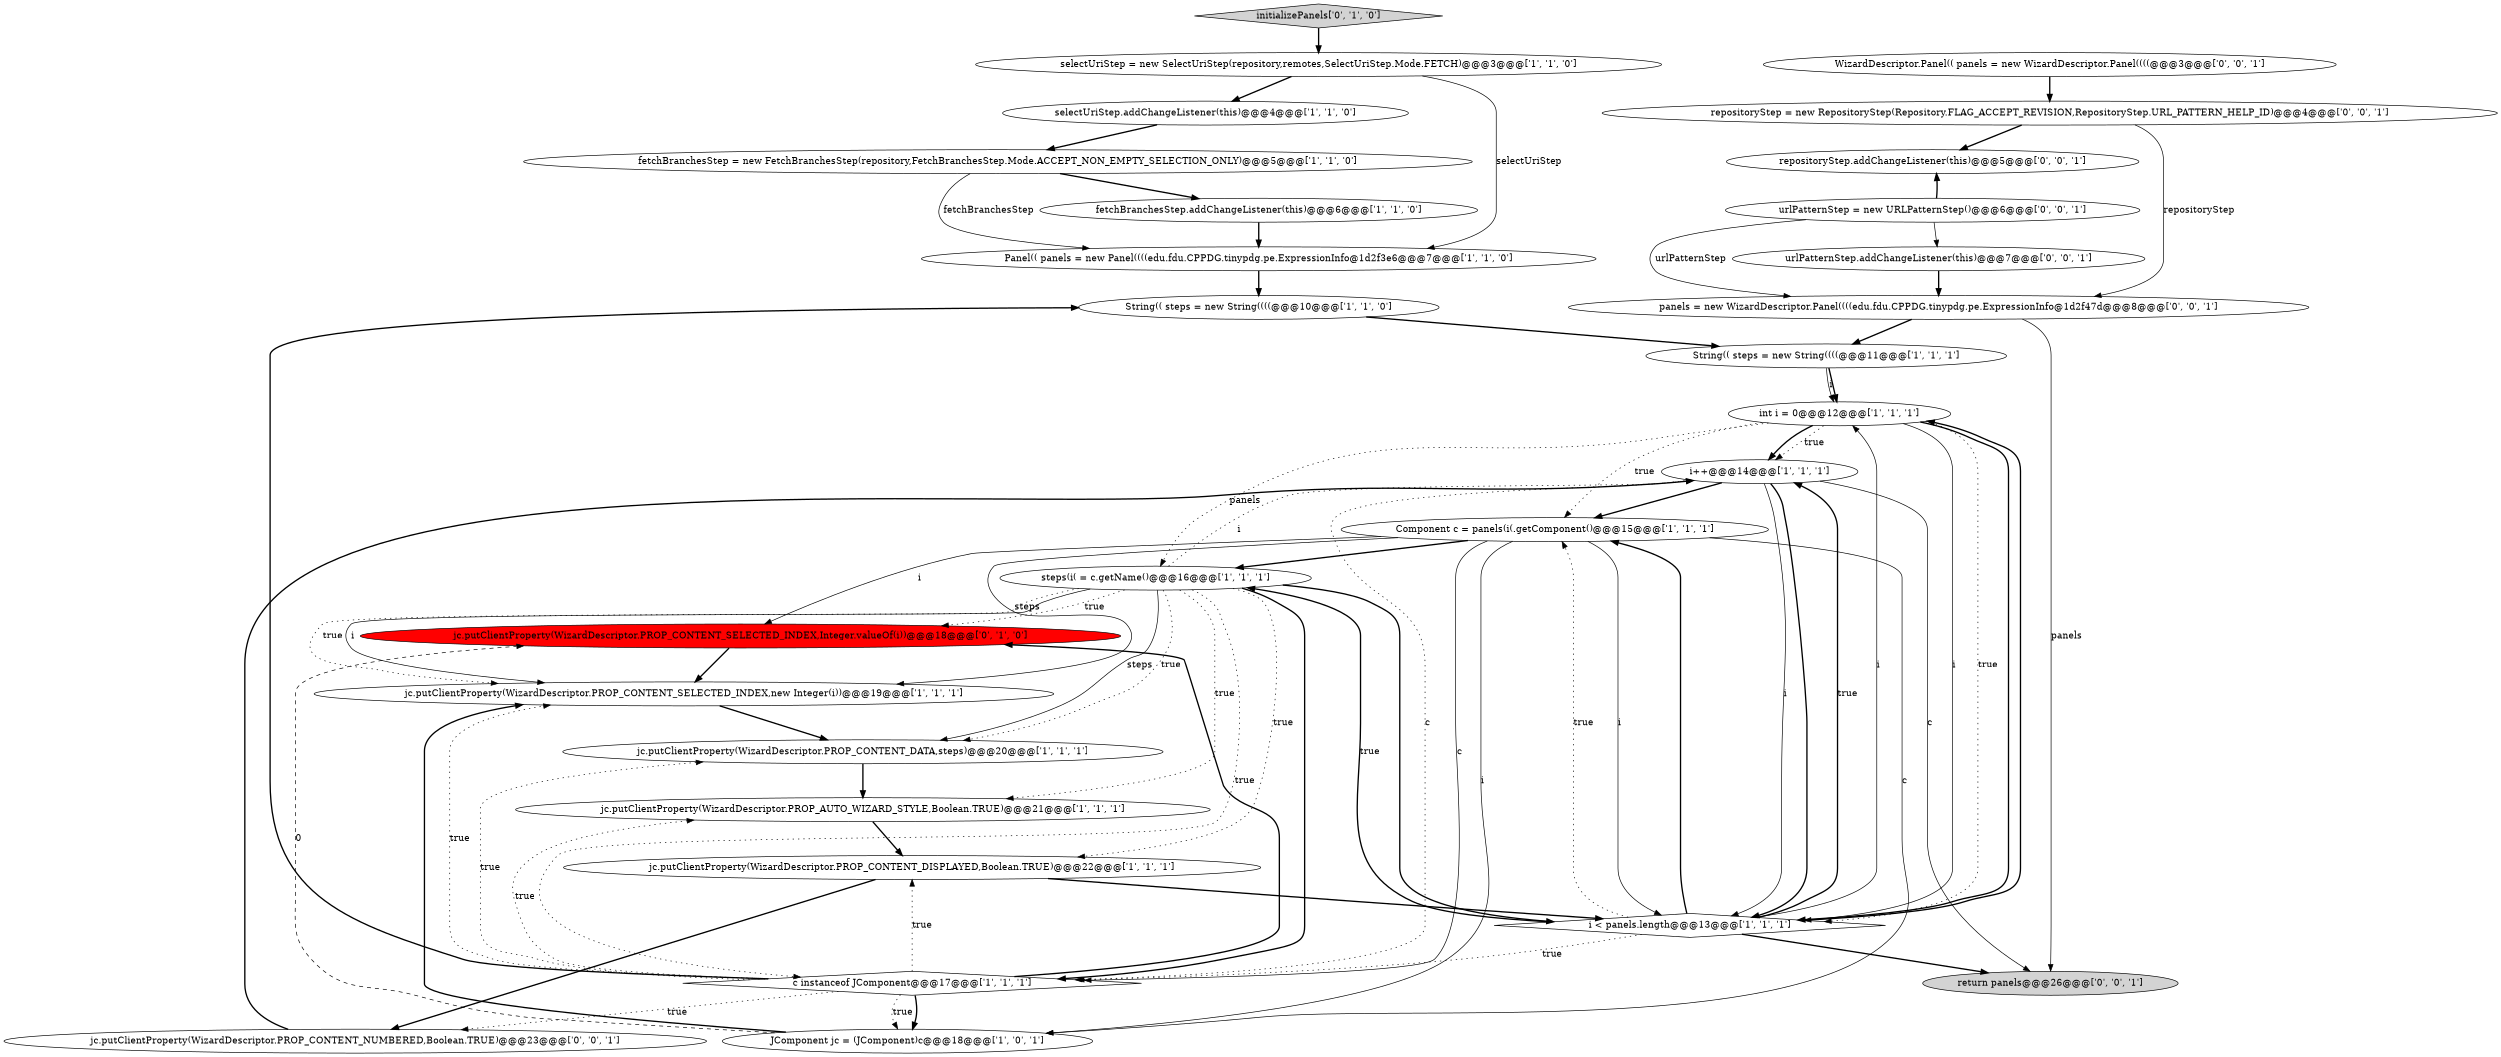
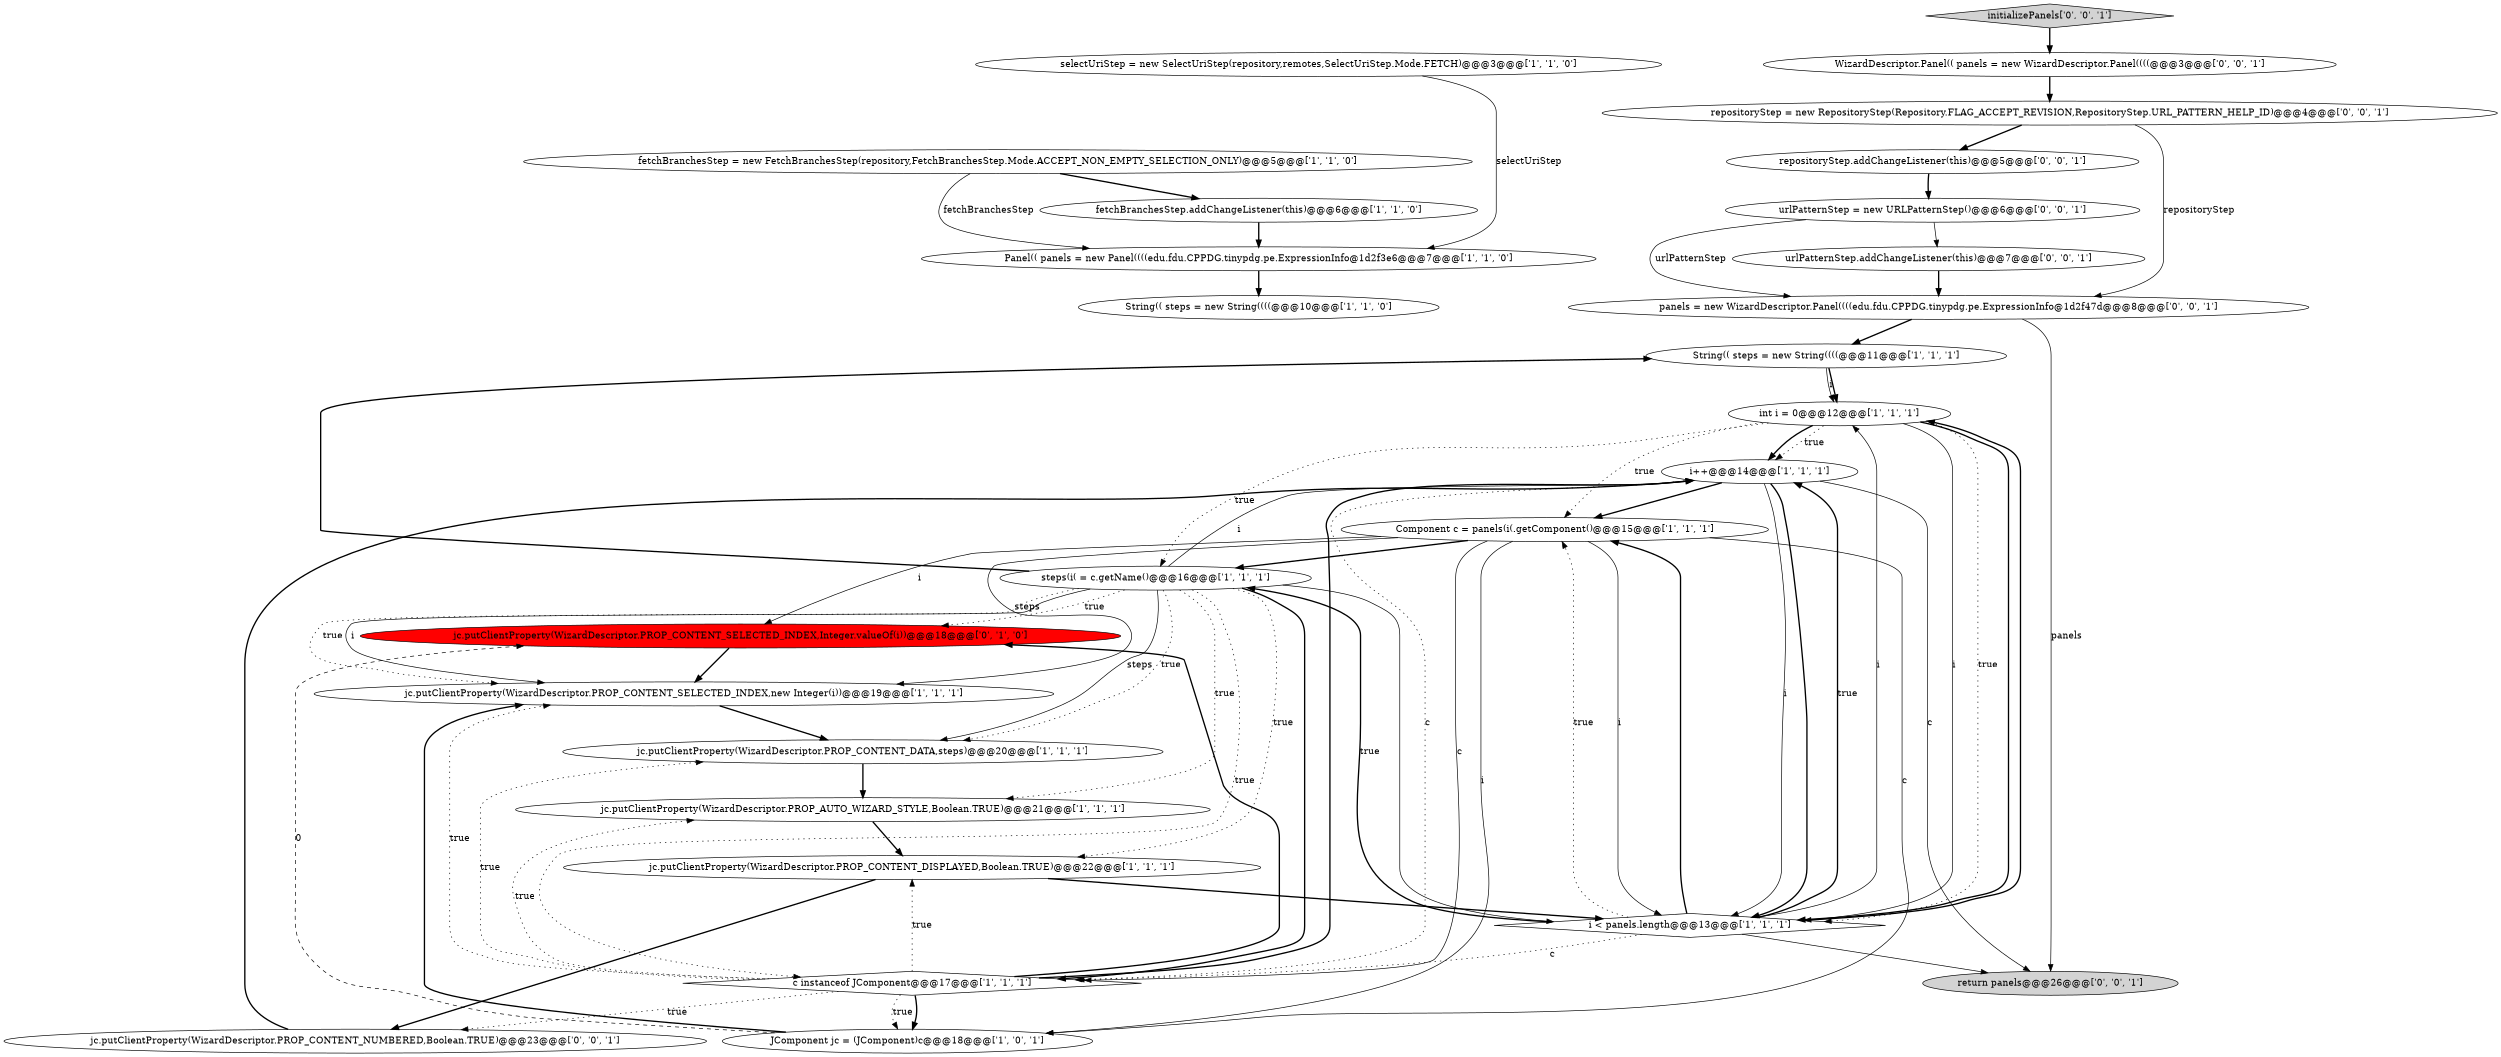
node "initializePanels['0', '1', '0']": removed
node "initializePanels['0', '0', '1']": added
node "selectUriStep.addChangeListener(this)@@@4@@@['1', '1', '0']": removed
edge "urlPatternStep = new URLPatternStep()@@@6@@@['0', '0', '1']" -> "repositoryStep.addChangeListener(this)@@@5@@@['0', '0', '1']": reversed
edge "String(( steps = new String((((@@@10@@@['1', '1', '0']" -> "String(( steps = new String((((@@@11@@@['1', '1', '1']": now "steps(i( = c.getName()@@@16@@@['1', '1', '1']" -> "String(( steps = new String((((@@@11@@@['1', '1', '1']"
edge "c instanceof JComponent@@@17@@@['1', '1', '1']" -> "String(( steps = new String((((@@@10@@@['1', '1', '0']": now "c instanceof JComponent@@@17@@@['1', '1', '1']" -> "i++@@@14@@@['1', '1', '1']"
edge "steps(i( = c.getName()@@@16@@@['1', '1', '1']" -> "i++@@@14@@@['1', '1', '1']": style dotted -> solid
edge "int i = 0@@@12@@@['1', '1', '1']" -> "steps(i( = c.getName()@@@16@@@['1', '1', '1']": label "panels" -> "true"
edge "steps(i( = c.getName()@@@16@@@['1', '1', '1']" -> "i < panels.length@@@13@@@['1', '1', '1']": style bold -> solid
edge "i < panels.length@@@13@@@['1', '1', '1']" -> "return panels@@@26@@@['0', '0', '1']": style bold -> solid
edge "i < panels.length@@@13@@@['1', '1', '1']" -> "c instanceof JComponent@@@17@@@['1', '1', '1']": label "true" -> "c"
